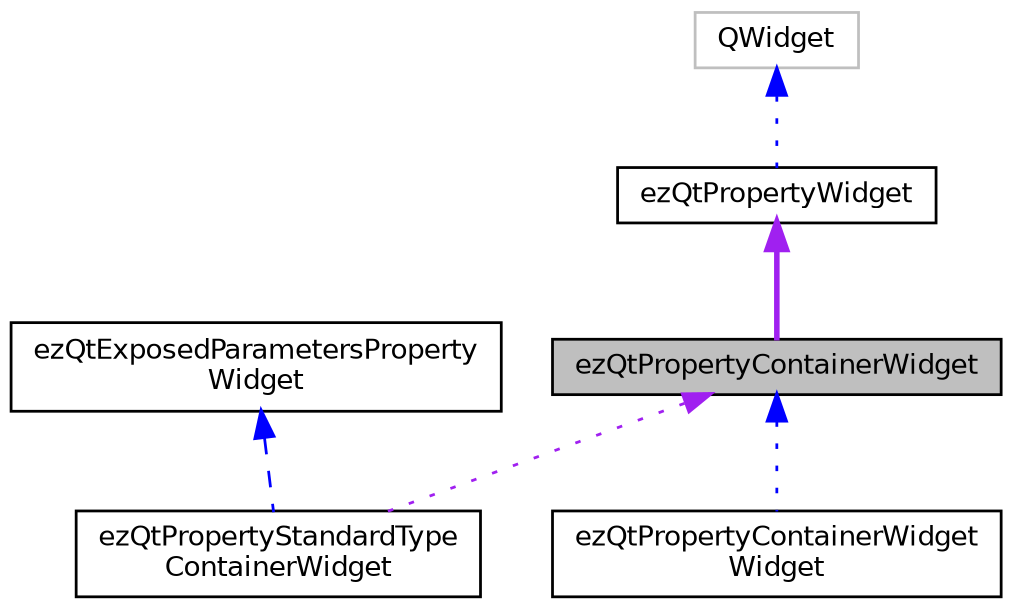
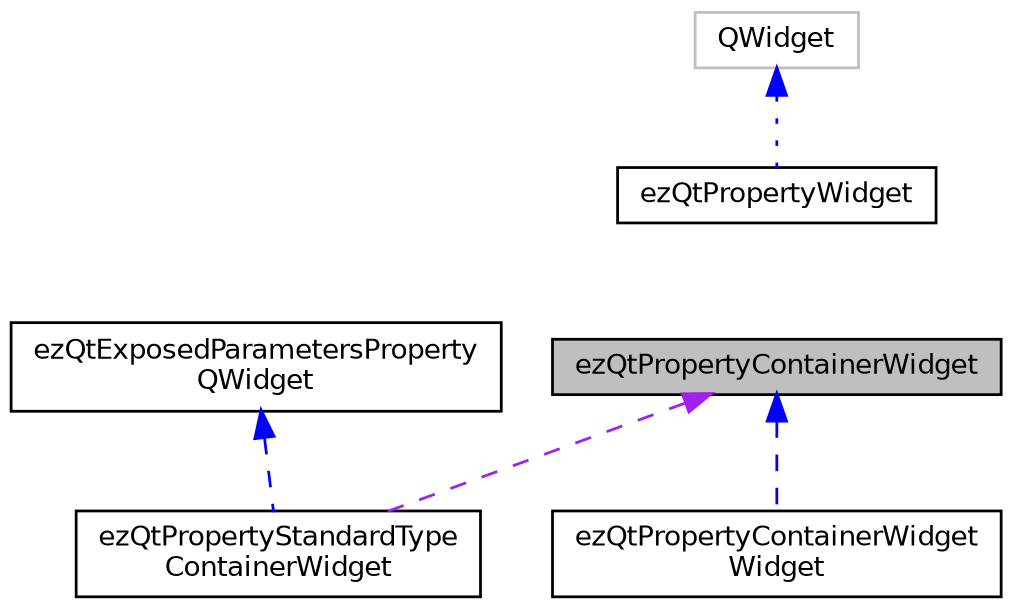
edge "ezQtPropertyContainerWidget" -> "ezQtPropertyWidget": removed
node "ezQtExposedParametersProperty Widget": label "ezQtExposedParametersProperty Widget" -> "ezQtExposedParametersProperty QWidget"
edge "ezQtPropertyStandardType ContainerWidget" -> "ezQtPropertyContainerWidget": style dotted -> dashed
edge "ezQtPropertyContainerWidget Widget" -> "ezQtPropertyContainerWidget": style dotted -> dashed
